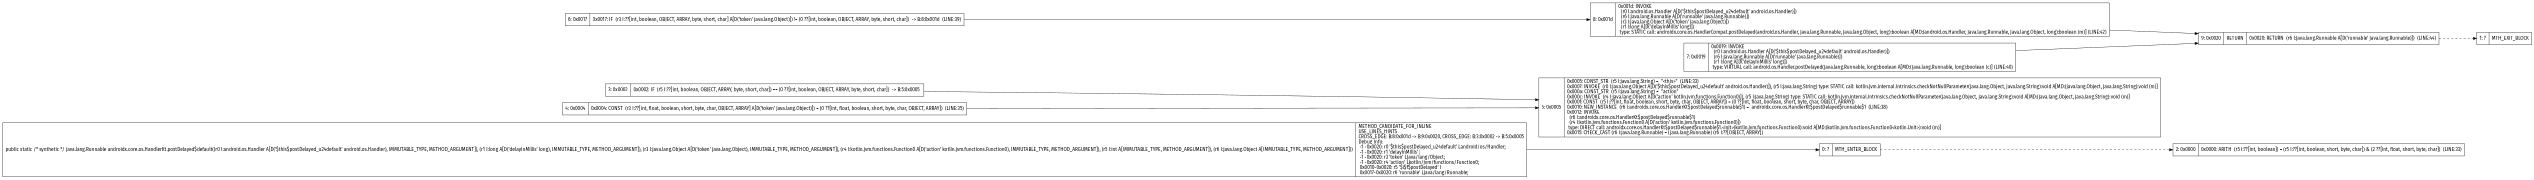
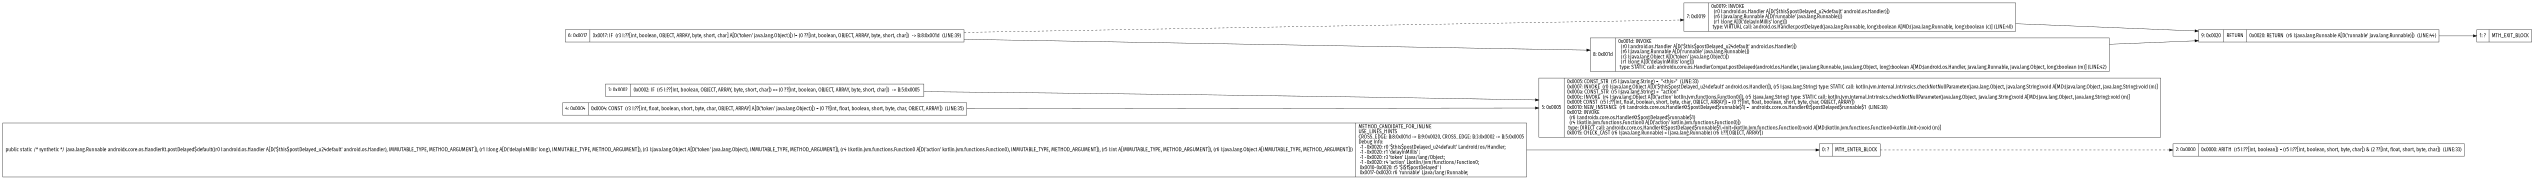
edge "6: 0x0017" -> "7: 0x0019": added
edge "9: 0x0020" -> "1: ?": style dashed -> solid
